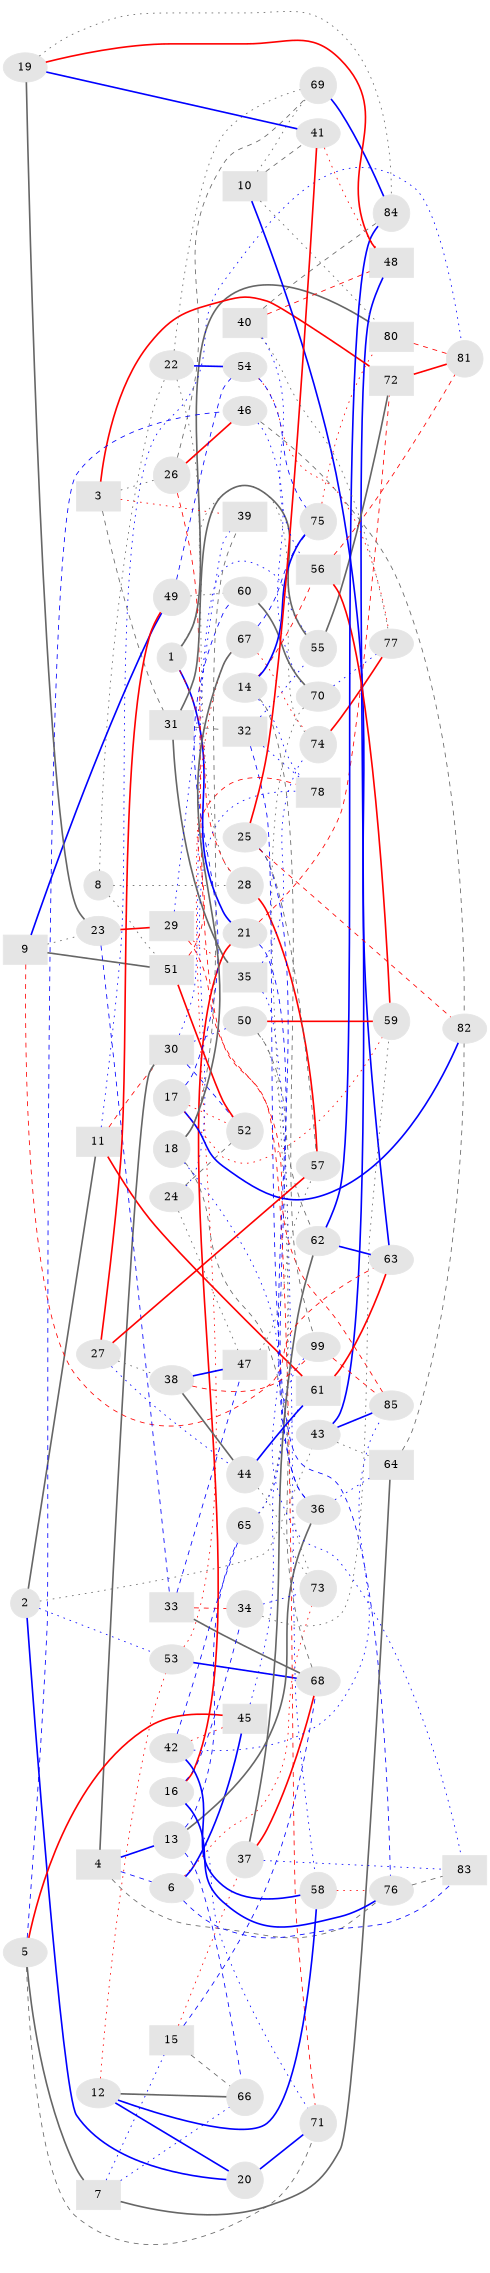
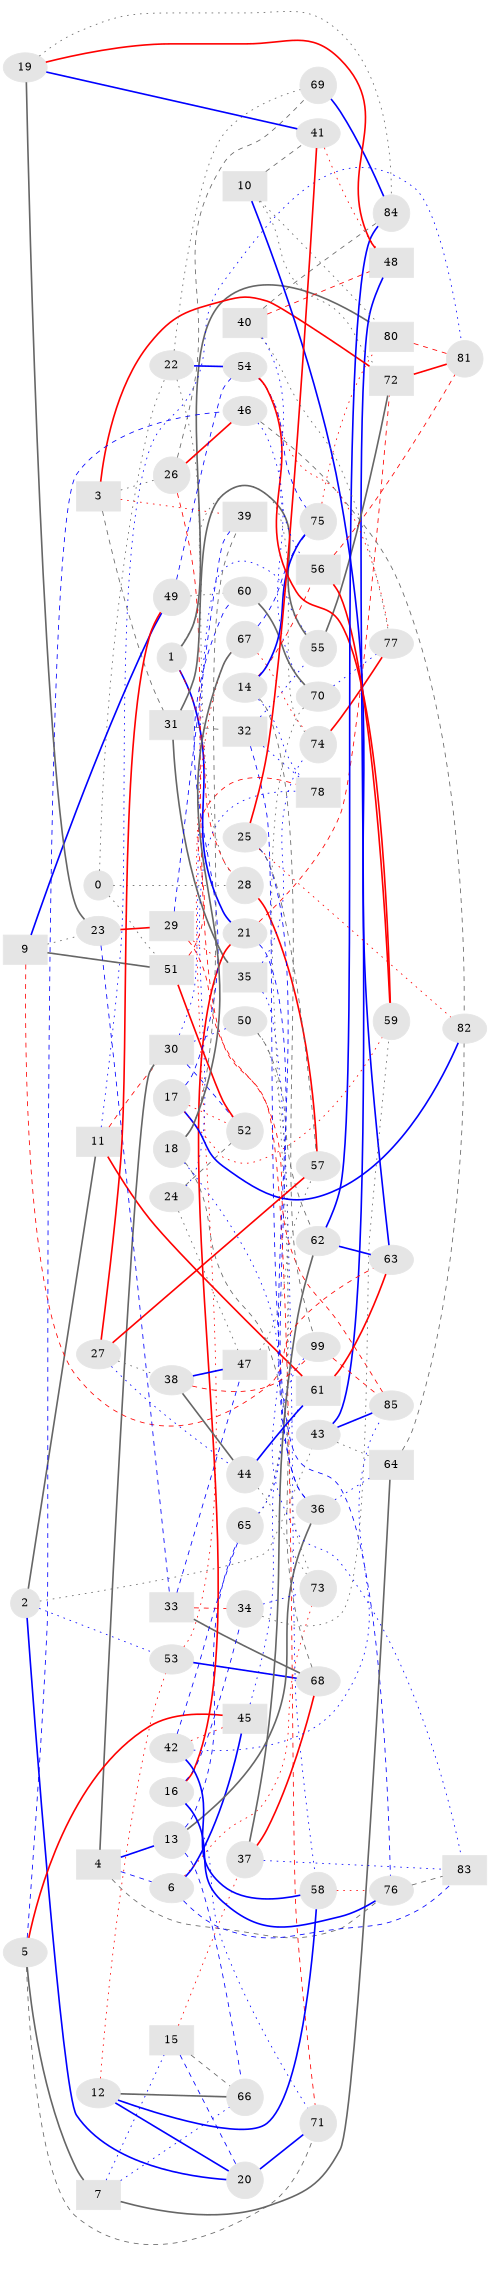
edge "69" -- "10": now "72" -- "10"
edge "39" -- "29": style dotted -> dashed
node "8": label "8" -> "0"
edge "25" -- "82": style dashed -> dotted
edge "50" -- "59": now "54" -- "59"
edge "68" -- "15": now "20" -- "15"
